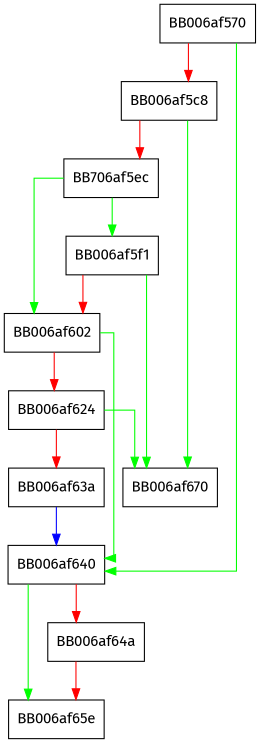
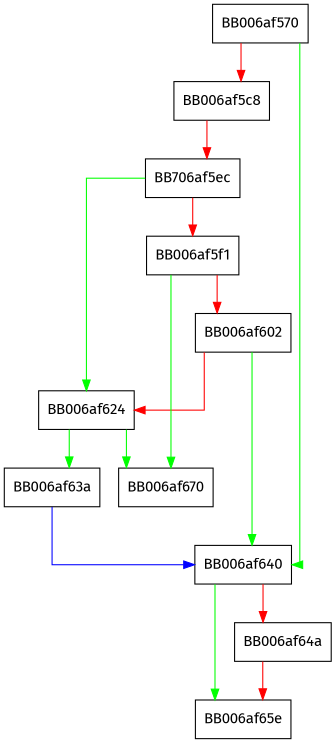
edge "BB706af5ec" -> "BB006af5f1": color green -> red
edge "BB706af5ec" -> "BB006af602": now "BB706af5ec" -> "BB006af624"
edge "BB006af5c8" -> "BB006af670": removed
edge "BB006af624" -> "BB006af63a": color red -> green
